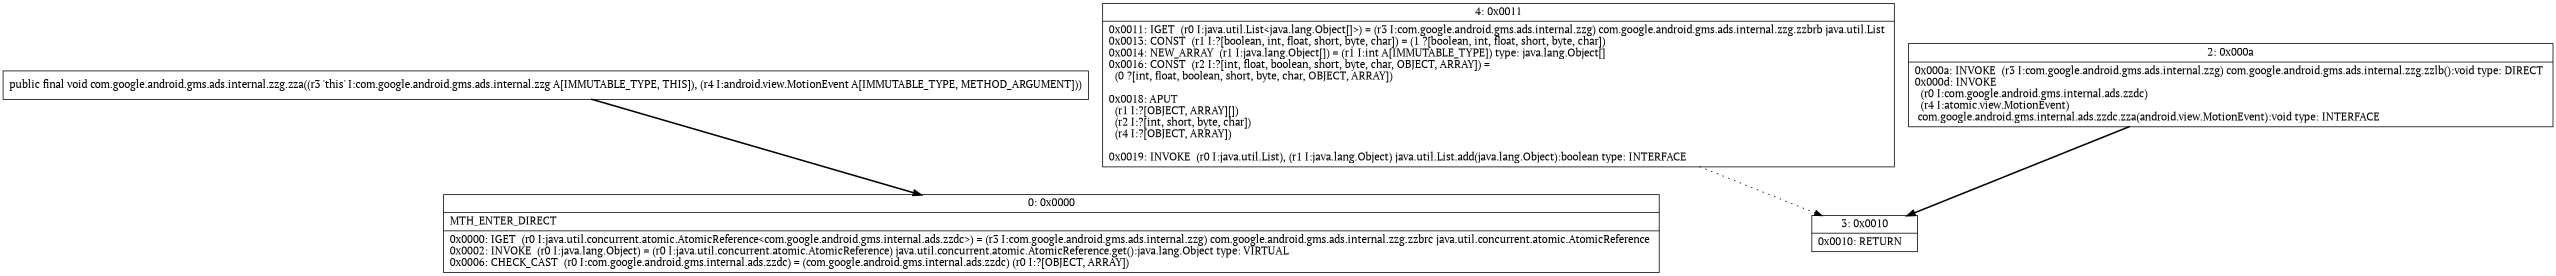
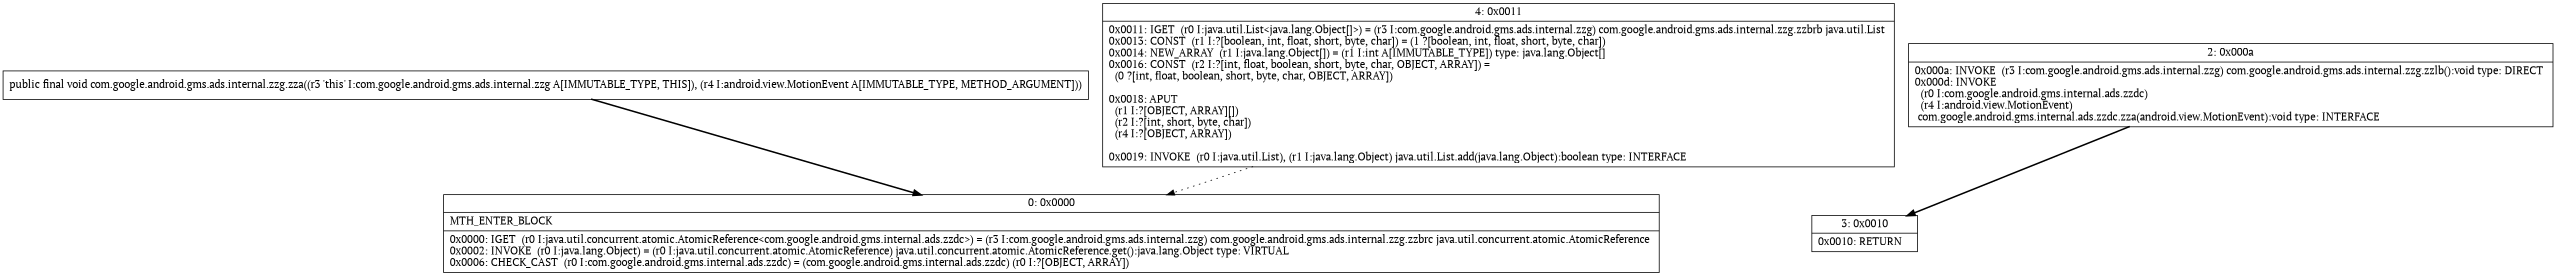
node "2: 0x000a": text "(r4 I:atomic.view.MotionEvent)" -> "(r4 I:android.view.MotionEvent)"
edge "4: 0x0011" -> "3: 0x0010": now "4: 0x0011" -> "0: 0x0000"
node "0: 0x0000": text "MTH_ENTER_DIRECT" -> "MTH_ENTER_BLOCK"
